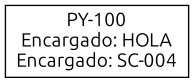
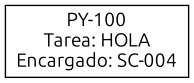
node "PY-100 Encargado: HOLA Encargado: SC-004": label "PY-100 Encargado: HOLA Encargado: SC-004" -> "PY-100 Tarea: HOLA Encargado: SC-004"
